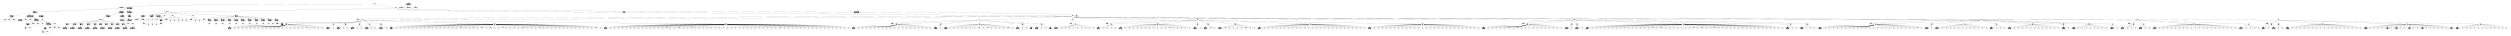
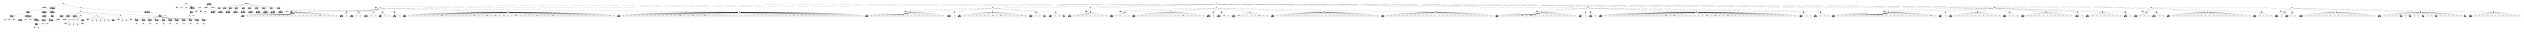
node "nameLink": removed
node "body": removed
node "sourceDesc": removed
node "particDesc": removed
node "signed": added
